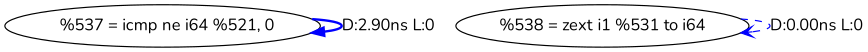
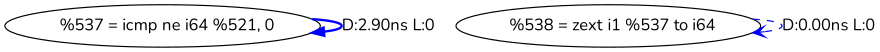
node "%538 = zext i1 %531 to i64": label "%538 = zext i1 %531 to i64" -> "%538 = zext i1 %537 to i64"
